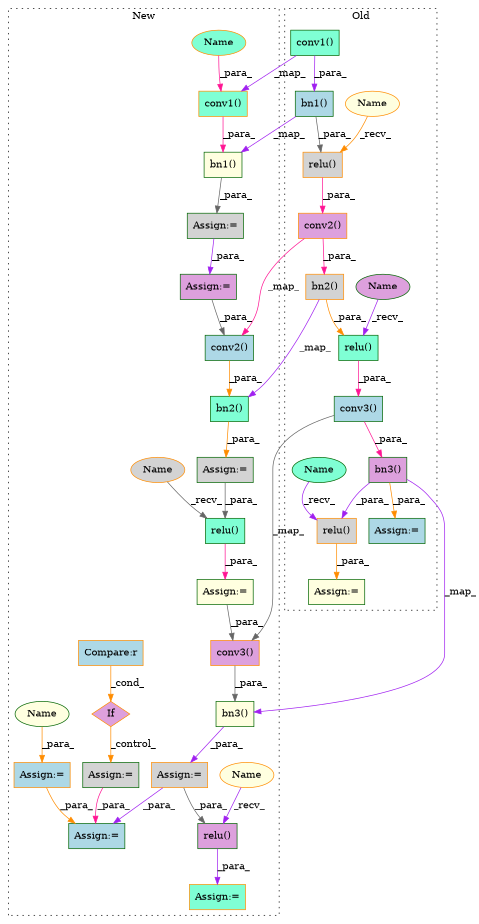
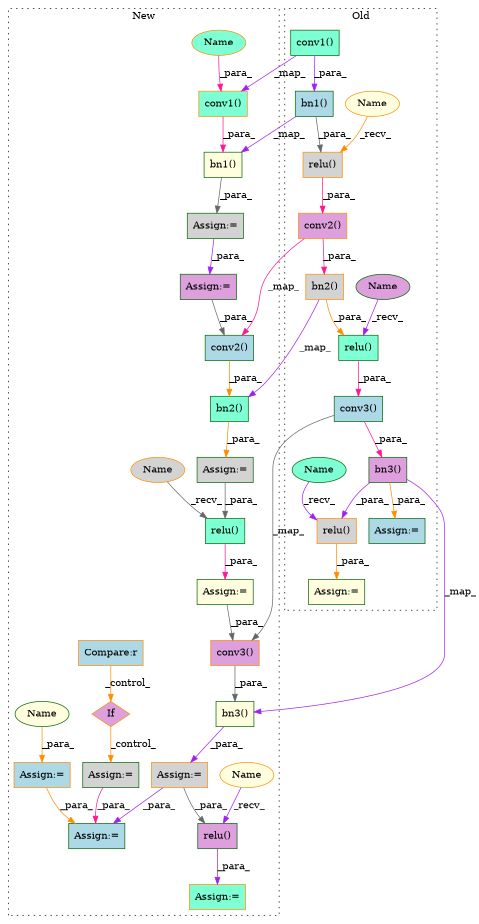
edge "Compare:r" -> "If": label "_cond_" -> "_control_"
